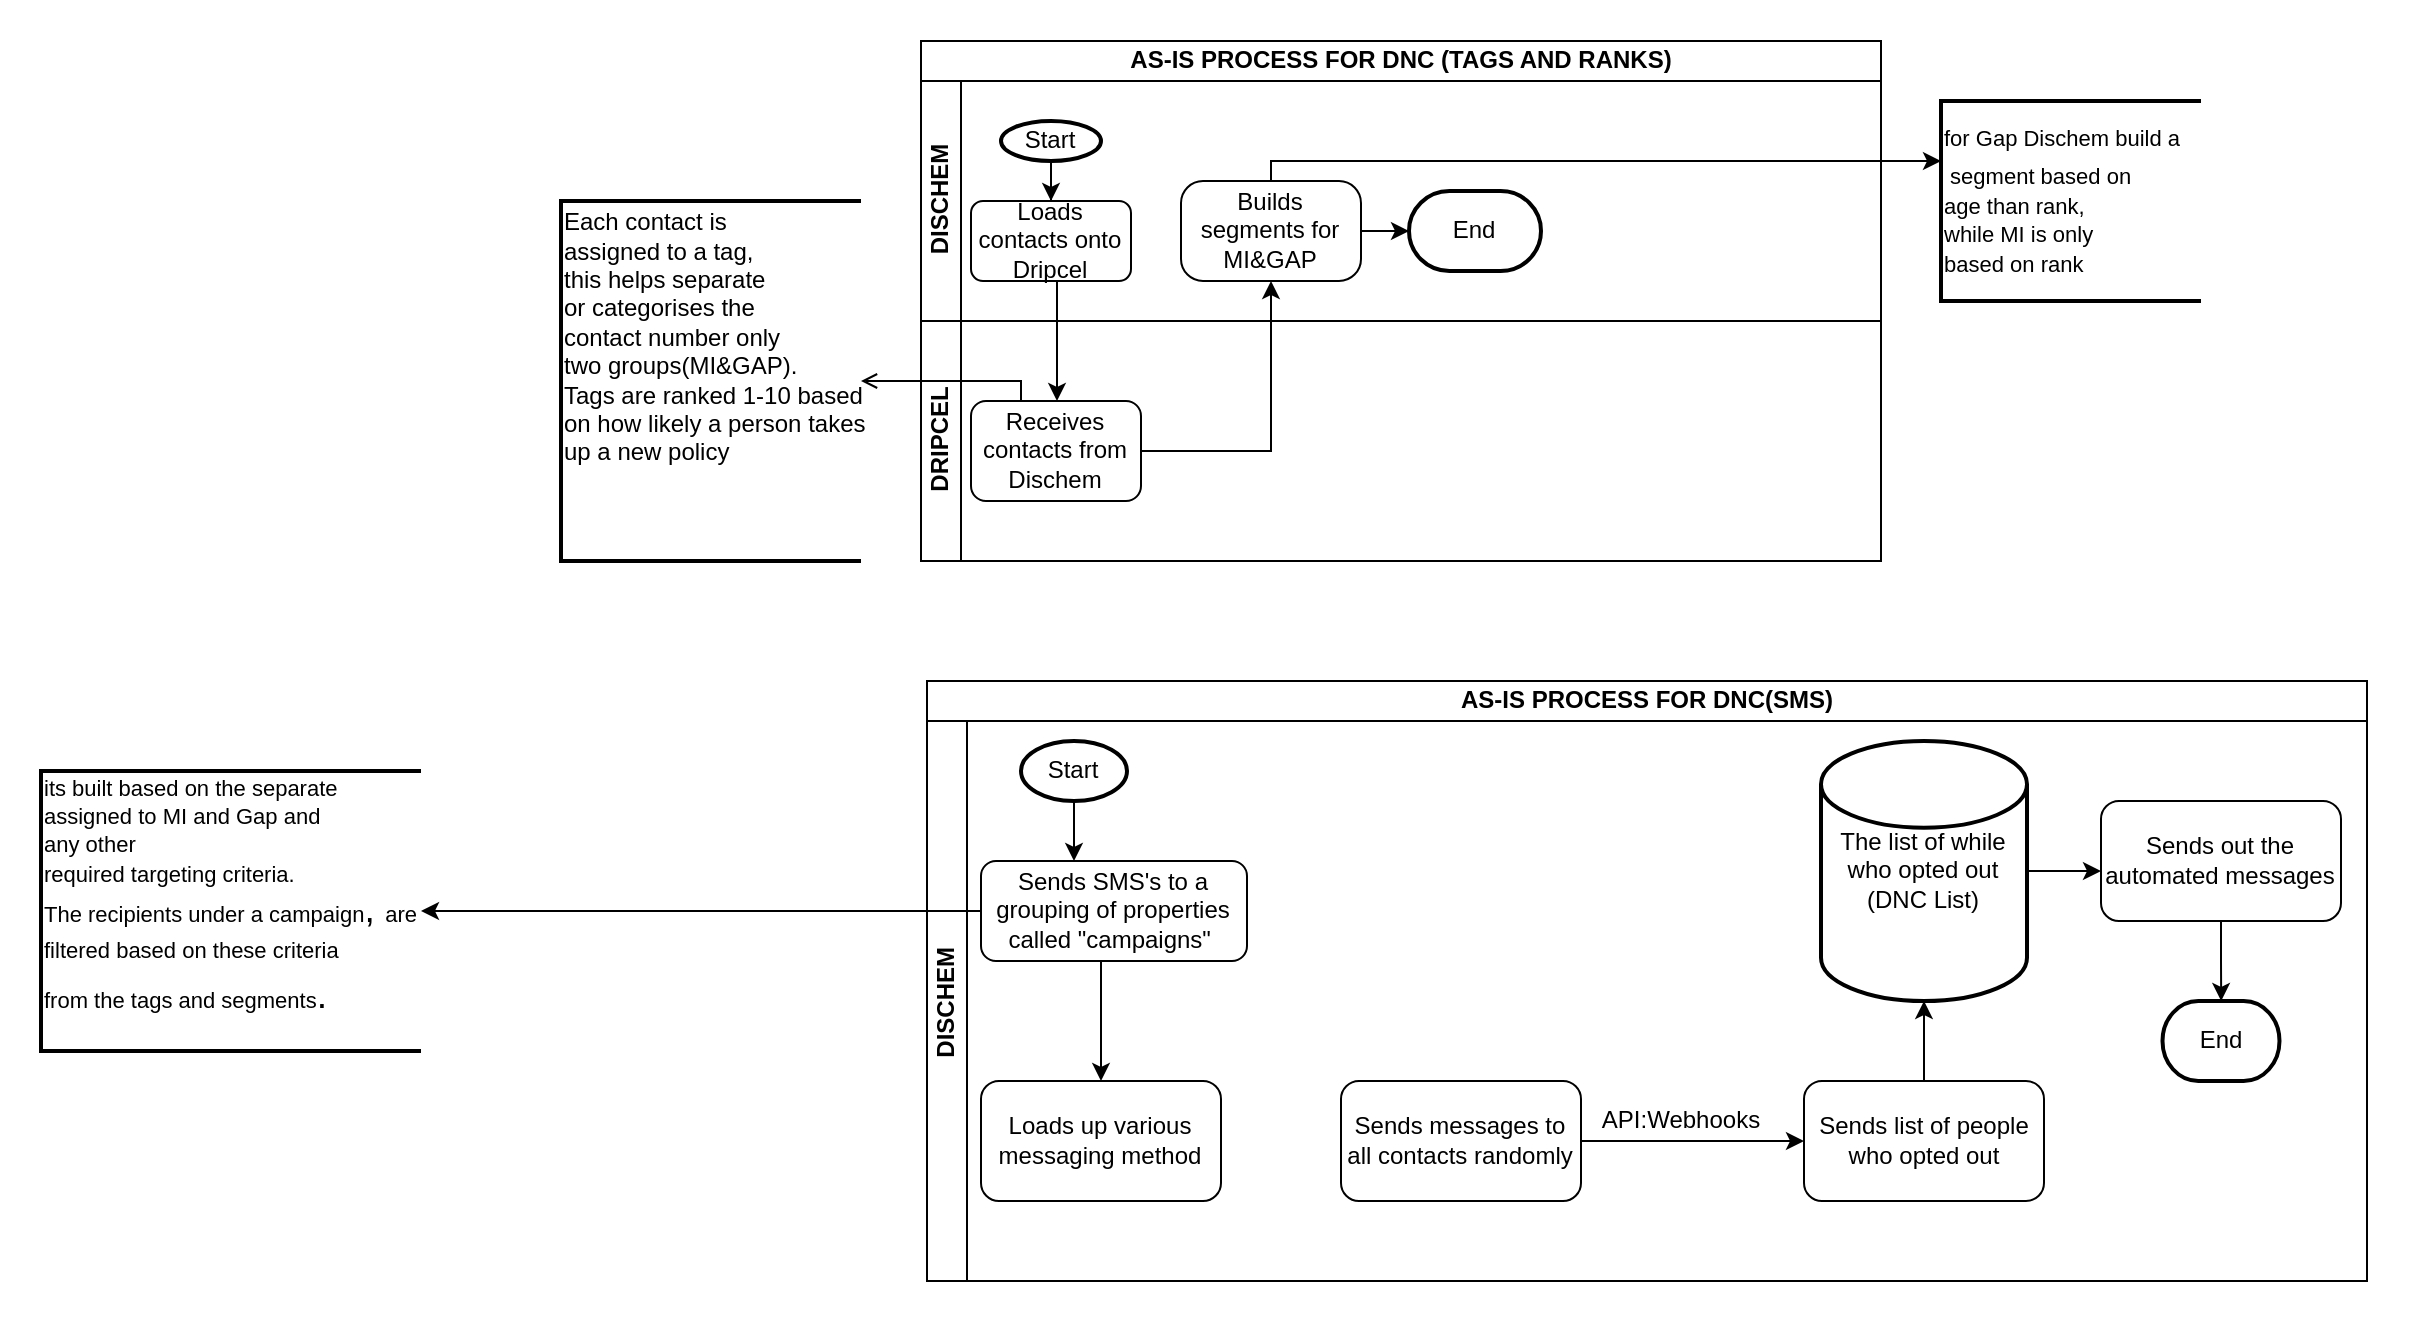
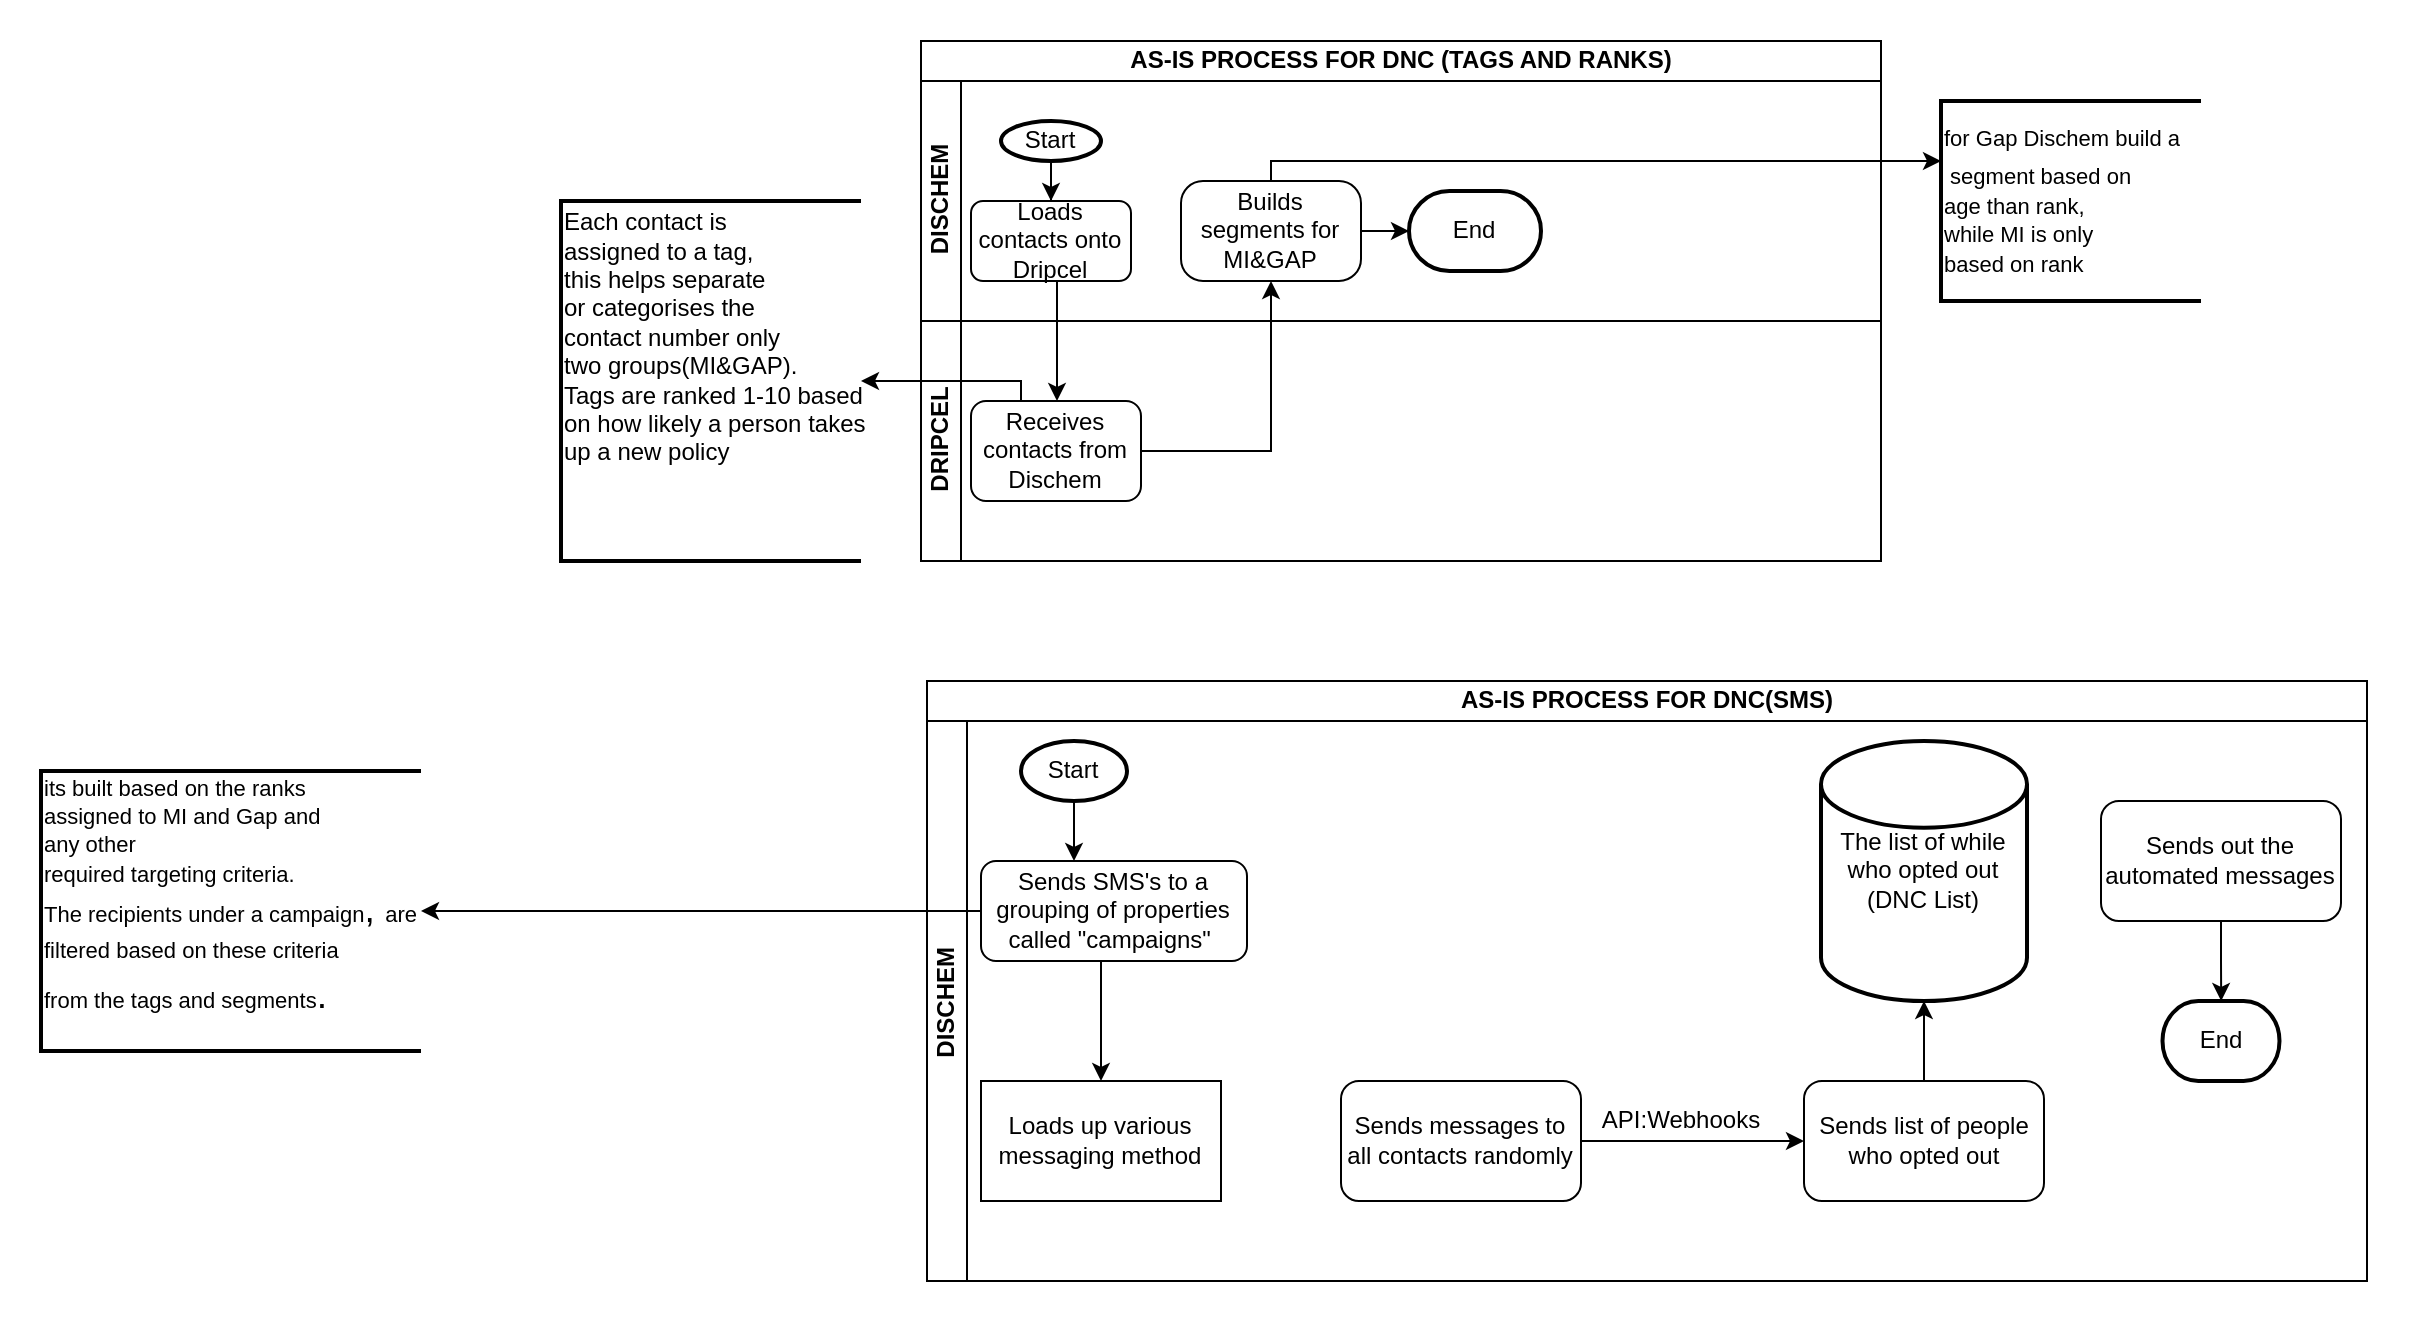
edge "Receives contacts from Dischem" -> "Each contact is assigned to a tag, this helps separate or categorises the contact number only two groups(MI&GAP). Tags are ranked 1-10 based on how likely a person takes up a new policy": arrowhead open -> classic
edge "The list of while who opted out (DNC List)" -> "Sends out the automated messages": removed
node "its built based on the separate assigned to MI and Gap and any other required targeting criteria. The recipients under a campaign, are filtered based on these criteria from the tags and segments.": label "its built based on the separate assigned to MI and Gap and any other required targeting criteria. The recipients under a campaign, are filtered based on these criteria from the tags and segments." -> "its built based on the ranks assigned to MI and Gap and any other required targeting criteria. The recipients under a campaign, are filtered based on these criteria from the tags and segments."
node "Loads up various messaging method": shape rounded rectangle -> rectangle
